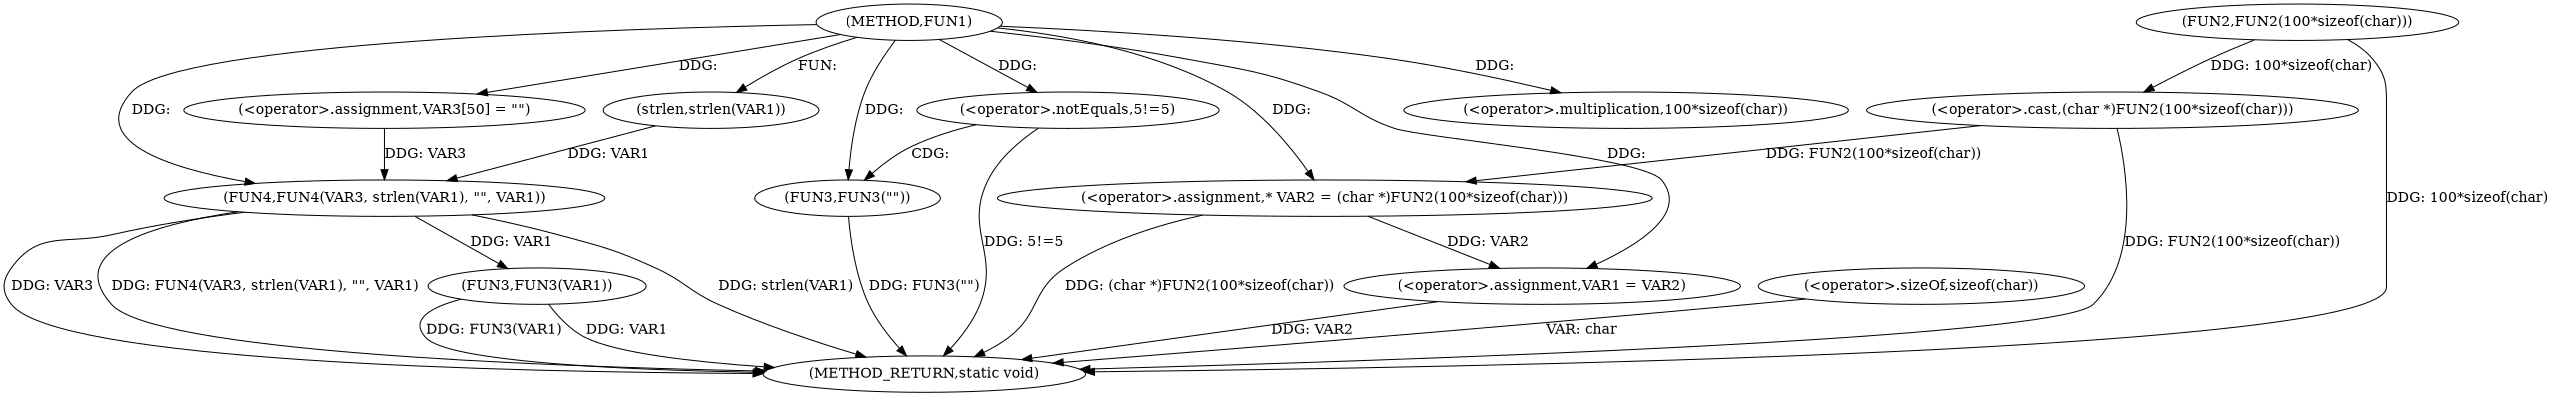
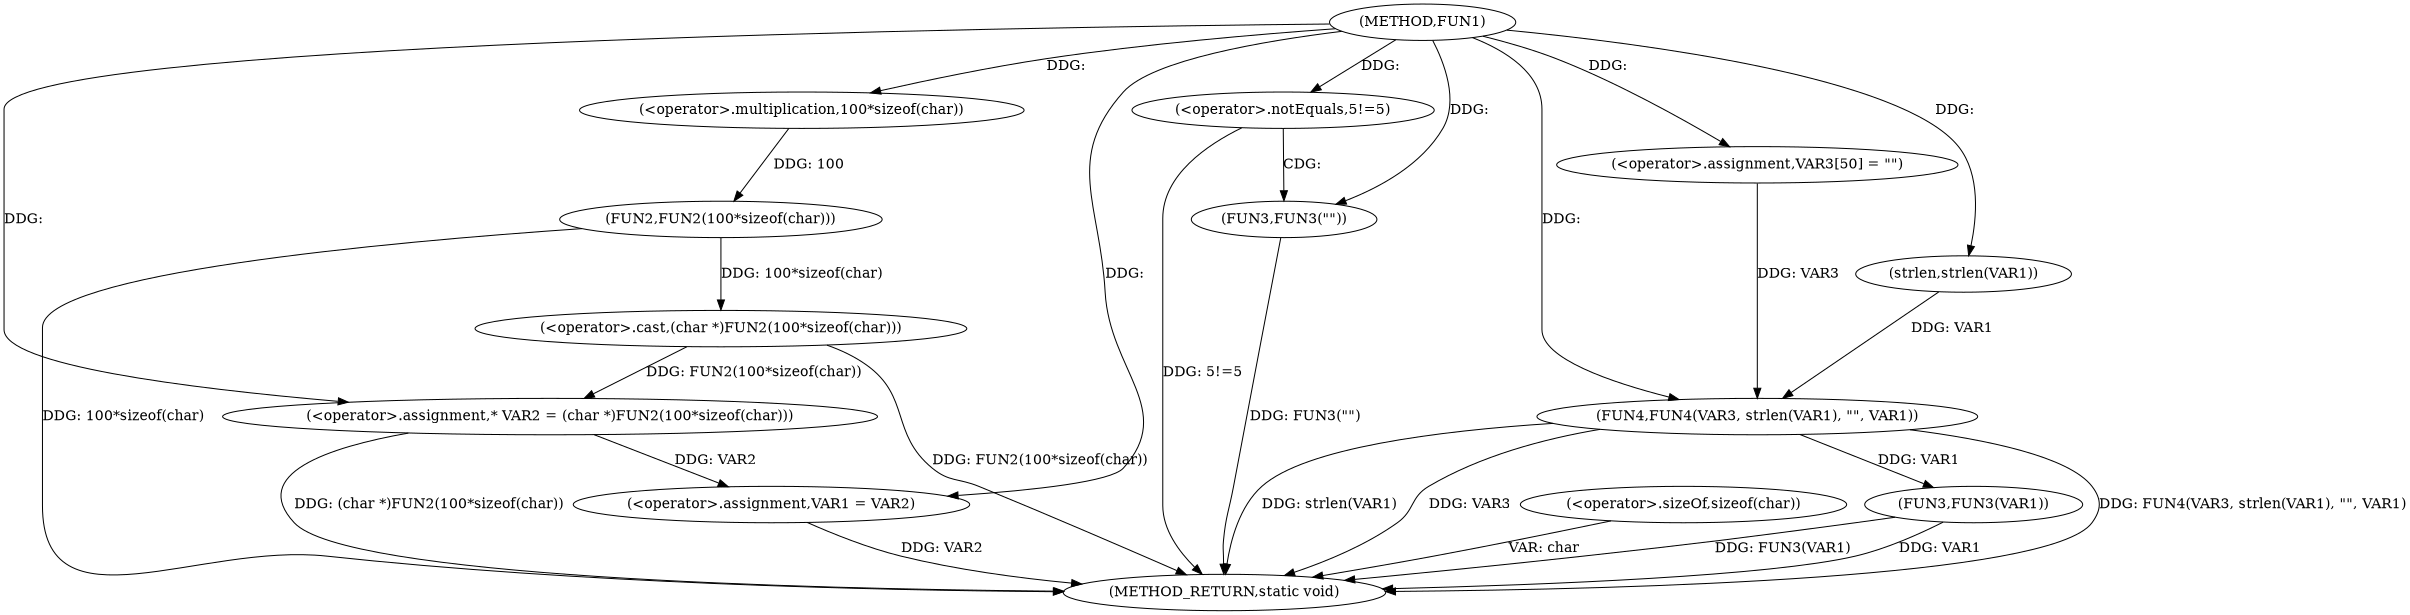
edge "(METHOD,FUN1)" -> "(strlen,strlen(VAR1))": label "FUN: " -> "DDG: "
edge "(<operator>.multiplication,100*sizeof(char))" -> "(FUN2,FUN2(100*sizeof(char)))": added, label "DDG: 100"
